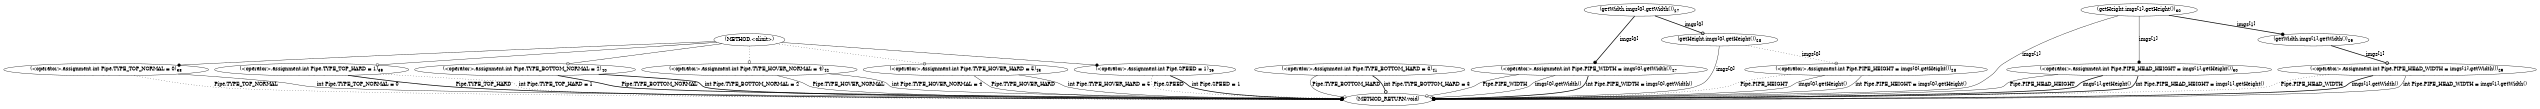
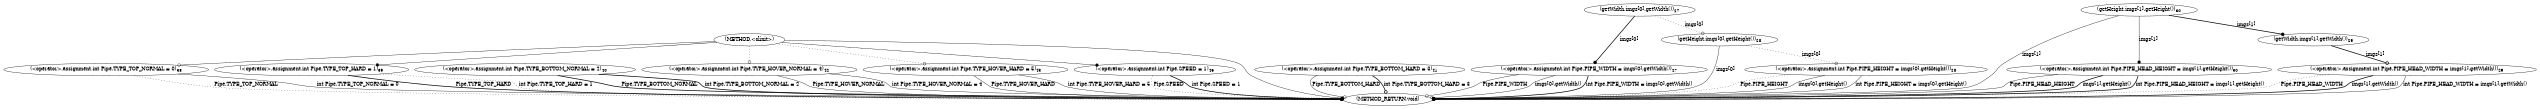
edge "(getWidth,imgs[0].getWidth())" -> "(getHeight,imgs[0].getHeight())": style bold -> dotted
edge "(METHOD,<clinit>)" -> "(<operator>.assignment,int Pipe.TYPE_TOP_NORMAL = 0)": arrowhead dot -> odot
edge "(METHOD,<clinit>)" -> "(<operator>.assignment,int Pipe.TYPE_TOP_HARD = 1)": arrowhead odot -> dot
edge "(METHOD,<clinit>)" -> "(<operator>.assignment,int Pipe.TYPE_BOTTOM_NORMAL = 2)": now "(METHOD,<clinit>)" -> "(METHOD_RETURN,void)"
